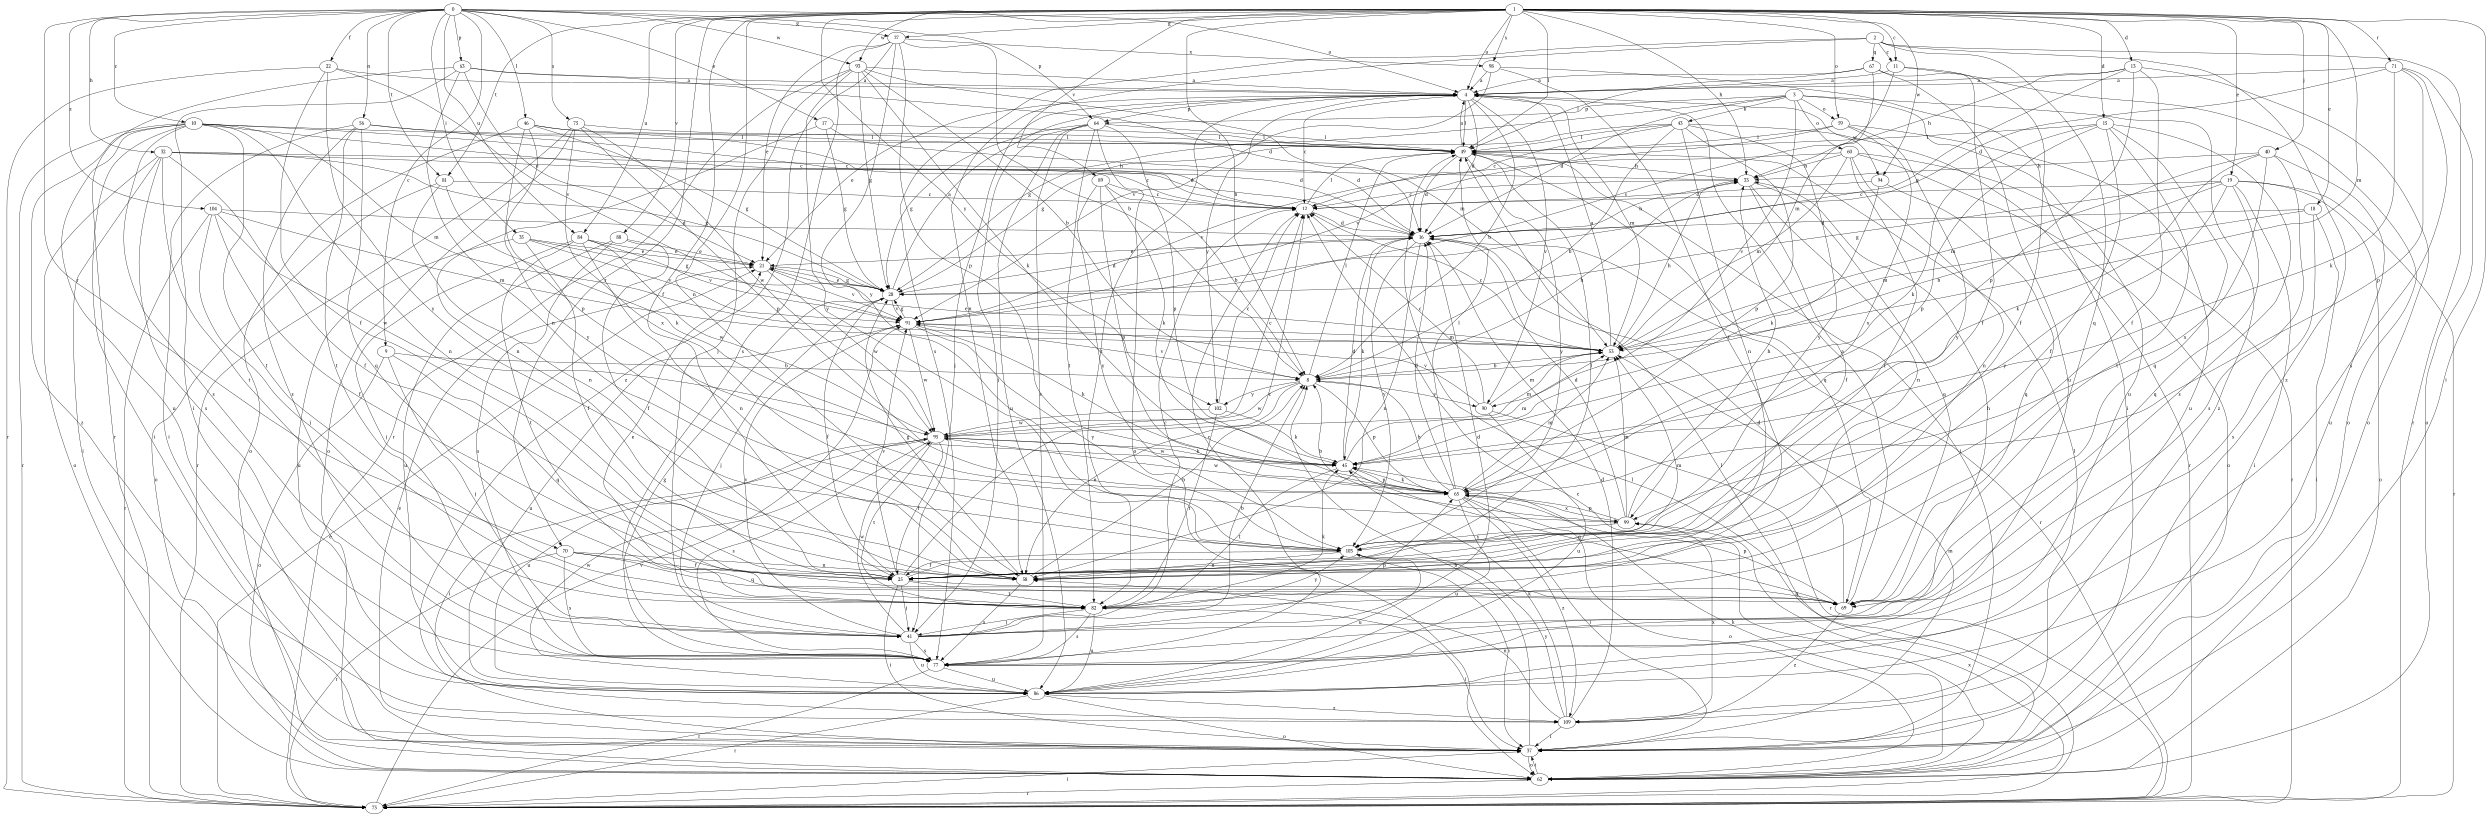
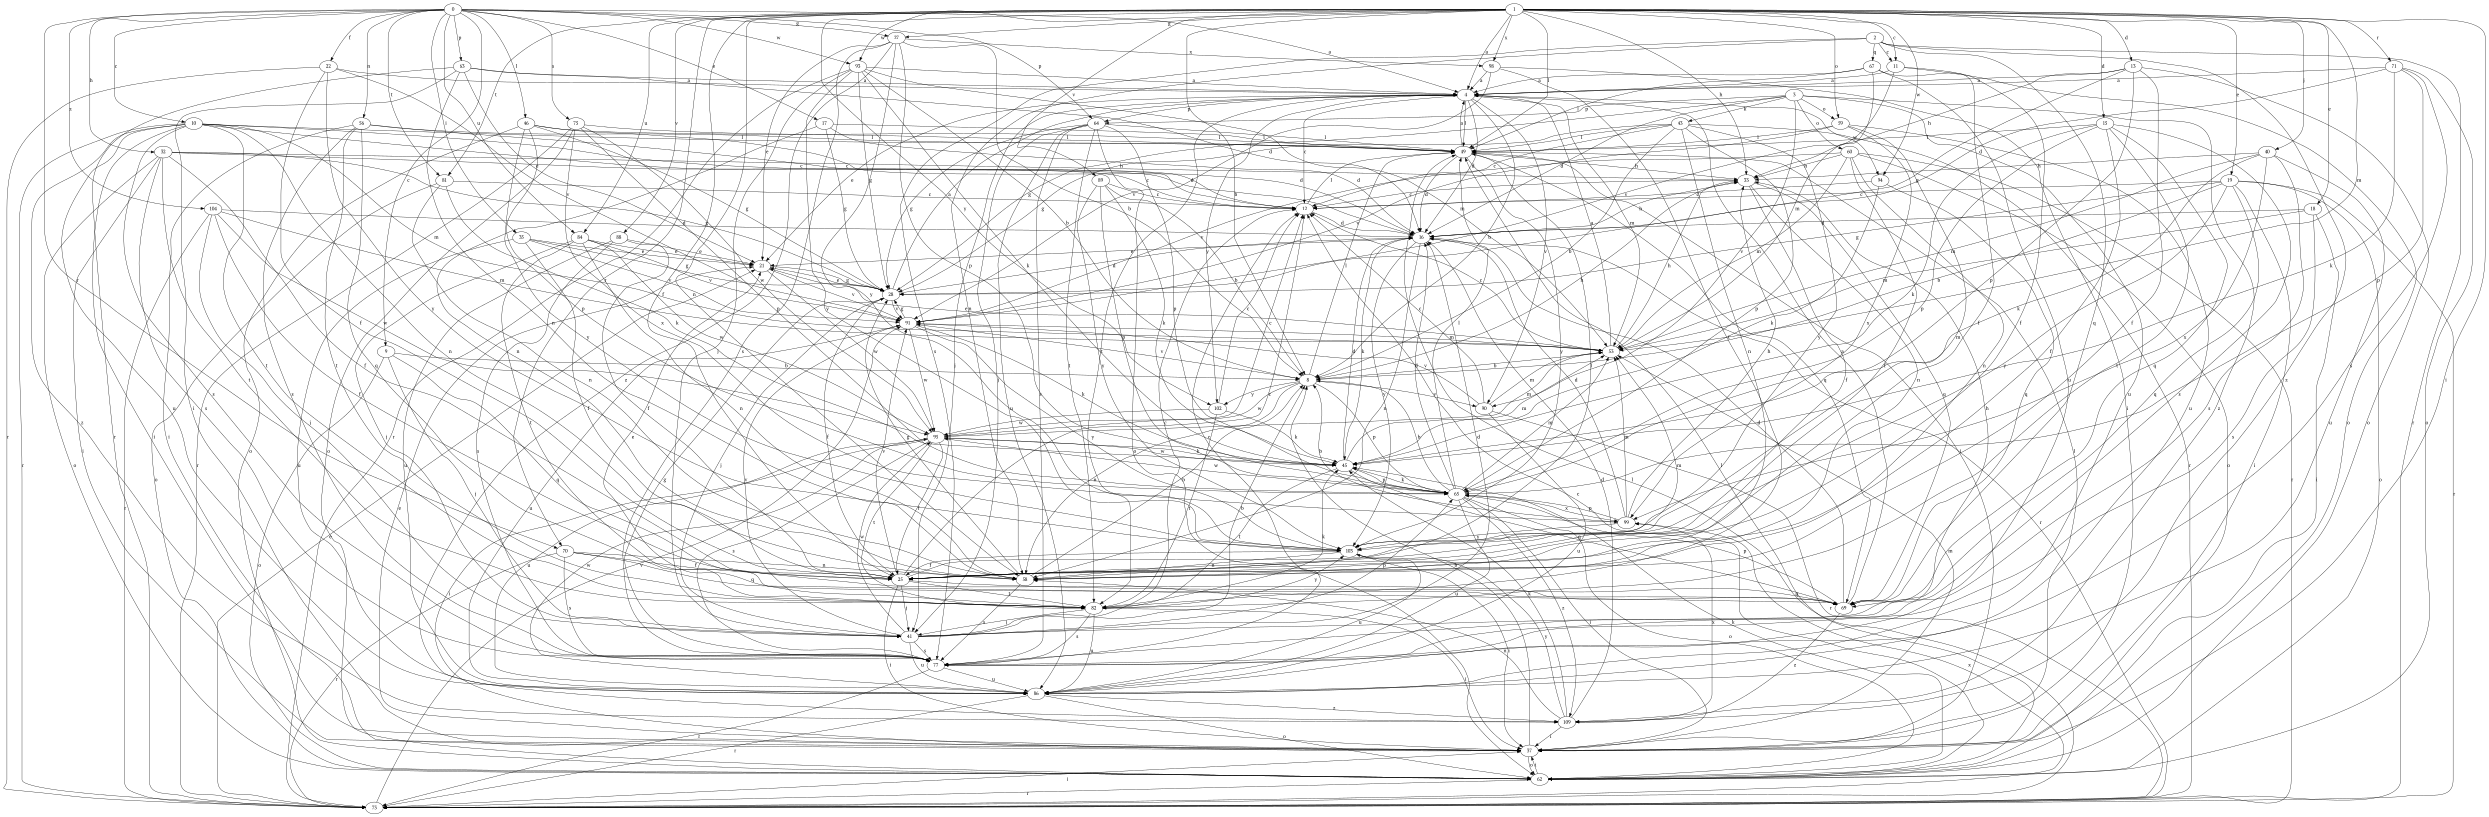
edge "59" -> "103": label "y" -> "m"
